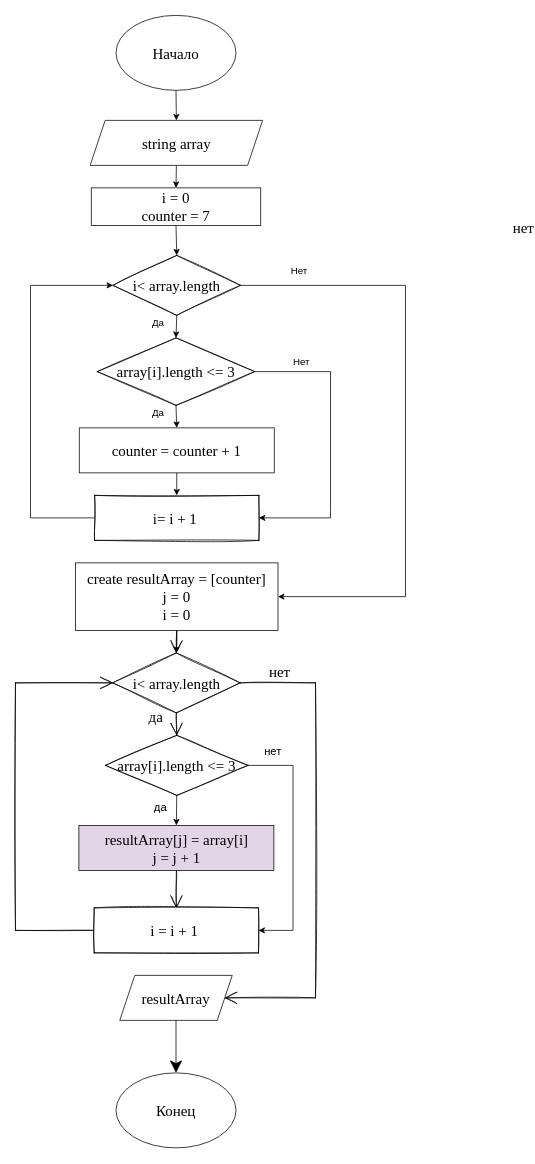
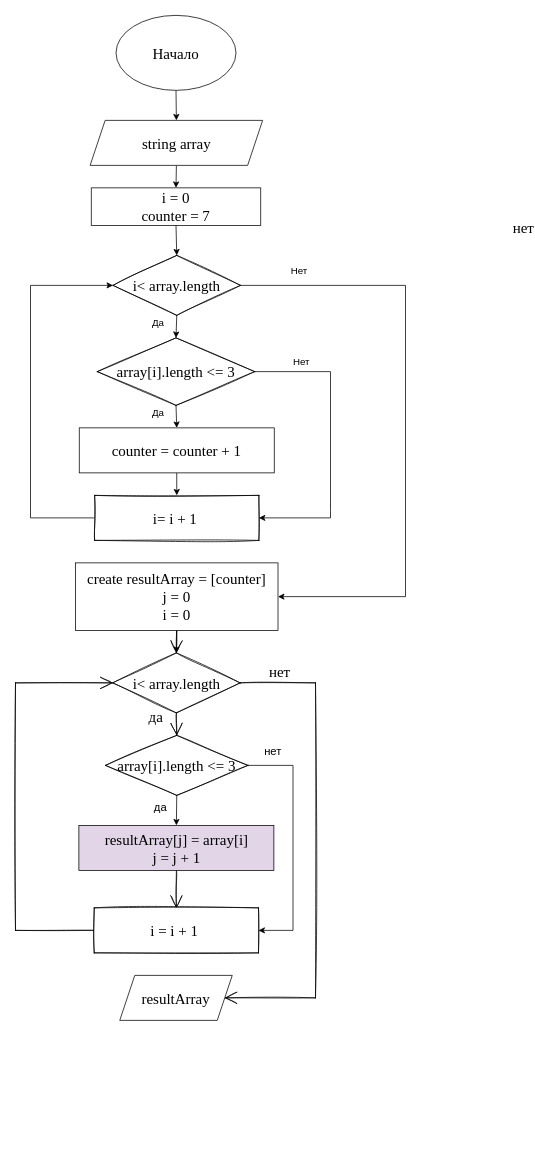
edge "resultArray" -> "Конец": removed
node "Конец": removed
